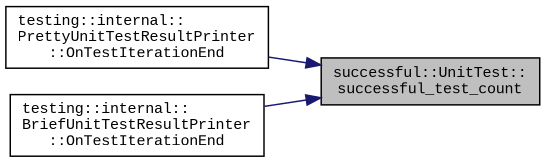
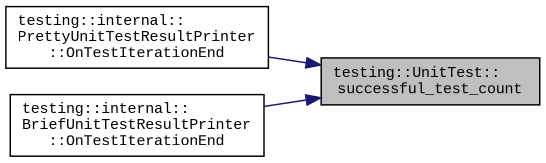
node "successful::UnitTest:: successful_test_count": label "successful::UnitTest:: successful_test_count" -> "testing::UnitTest:: successful_test_count"
